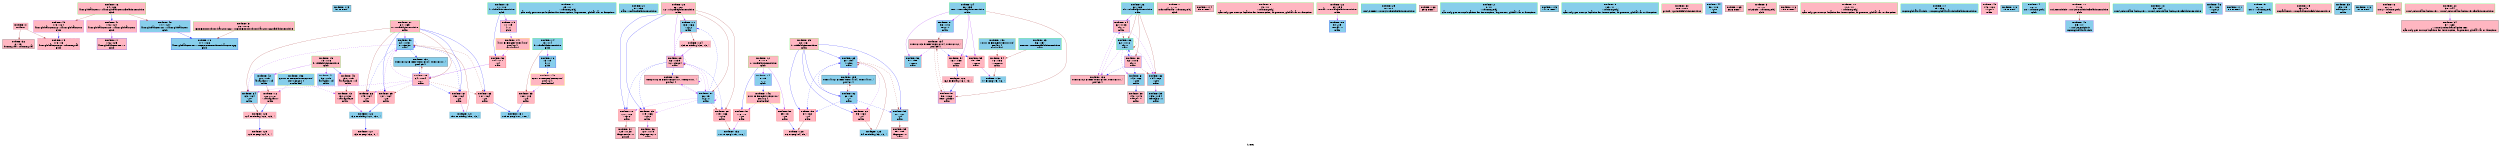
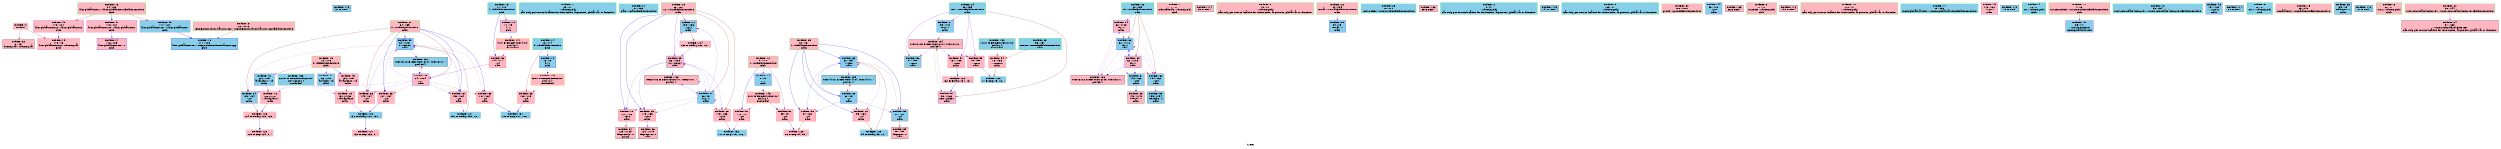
node "NodeID: 171": color red -> black
node "NodeID: 86": color green -> blue
